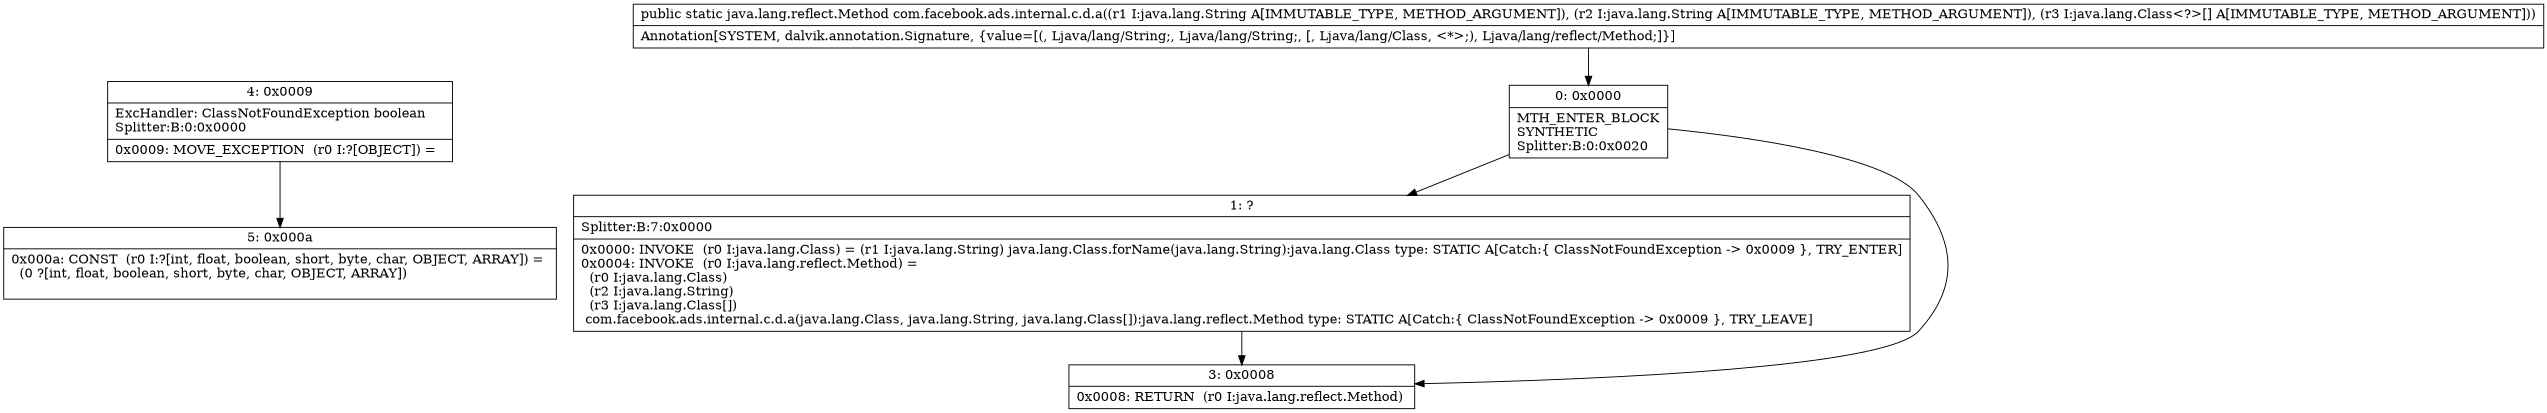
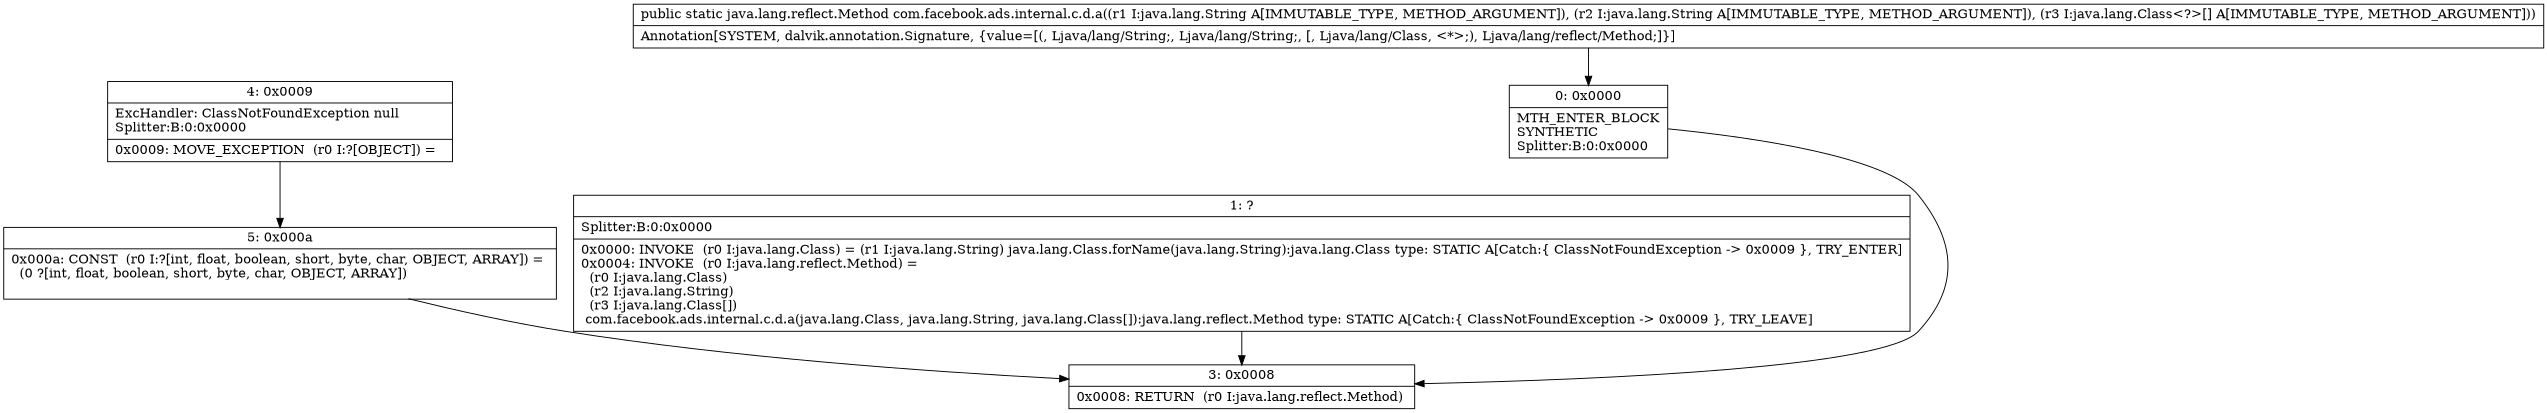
node "4: 0x0009": text "ExcHandler: ClassNotFoundException boolean" -> "ExcHandler: ClassNotFoundException null"
node "0: 0x0000": text "Splitter:B:0:0x0020" -> "Splitter:B:0:0x0000"
edge "0: 0x0000" -> "1: ?": removed
node "1: ?": text "Splitter:B:7:0x0000" -> "Splitter:B:0:0x0000"
edge "5: 0x000a" -> "3: 0x0008": added
